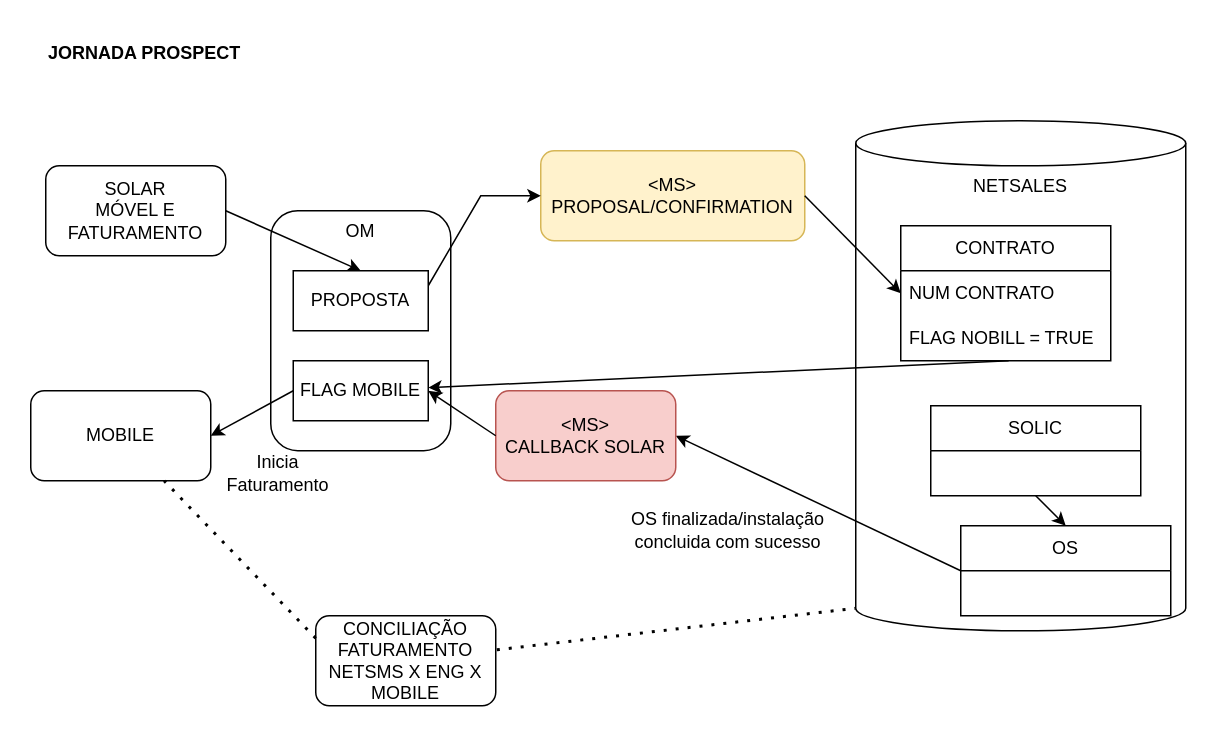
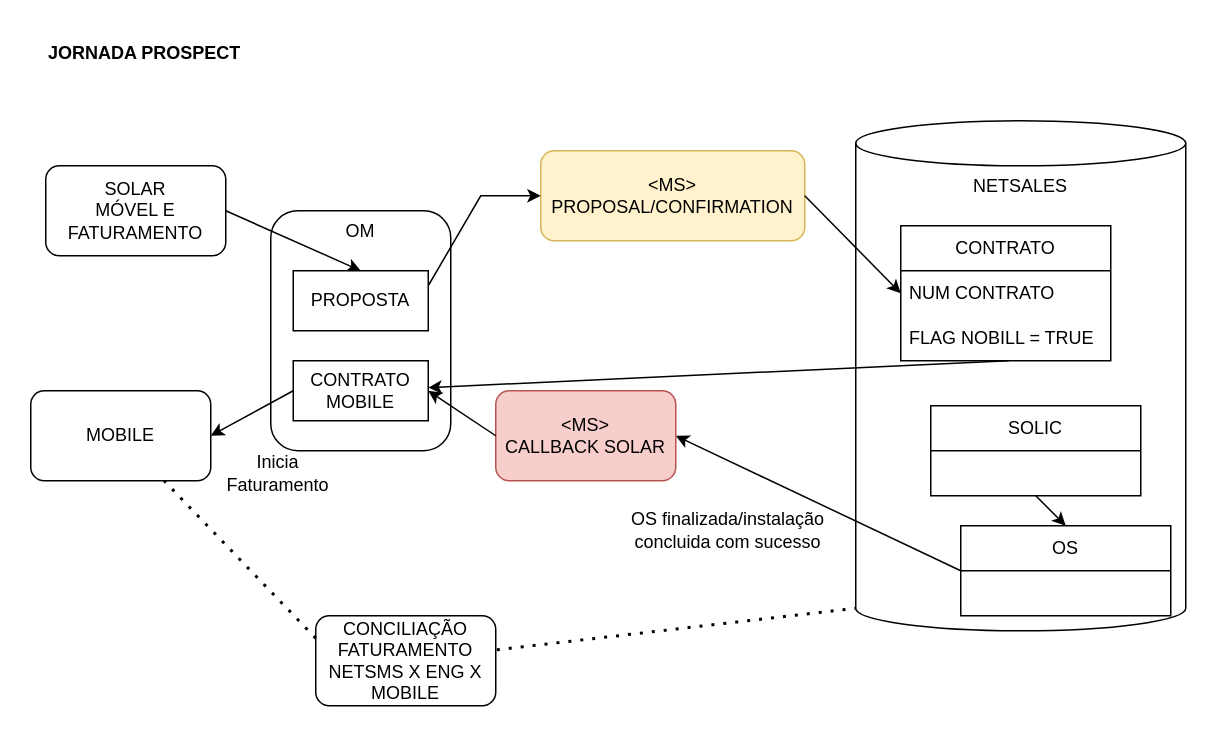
node "FLAG MOBILE": label "FLAG MOBILE" -> "CONTRATO MOBILE"
